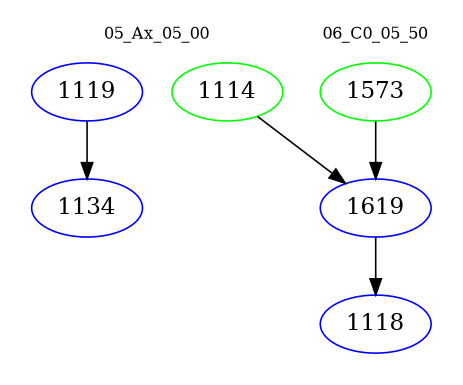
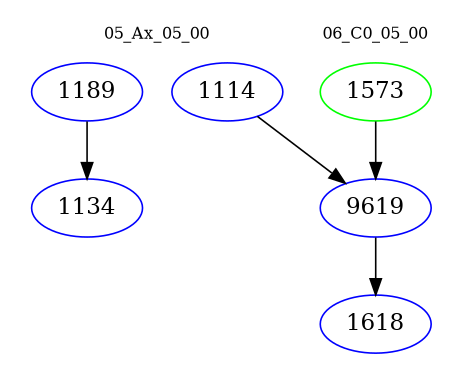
cluster "06_C0_05_50": label "06_C0_05_50" -> "06_C0_05_00"
node "1119": label "1119" -> "1189"
node "1114": color green -> blue
node "1619": label "1619" -> "9619"
node "1118": label "1118" -> "1618"
